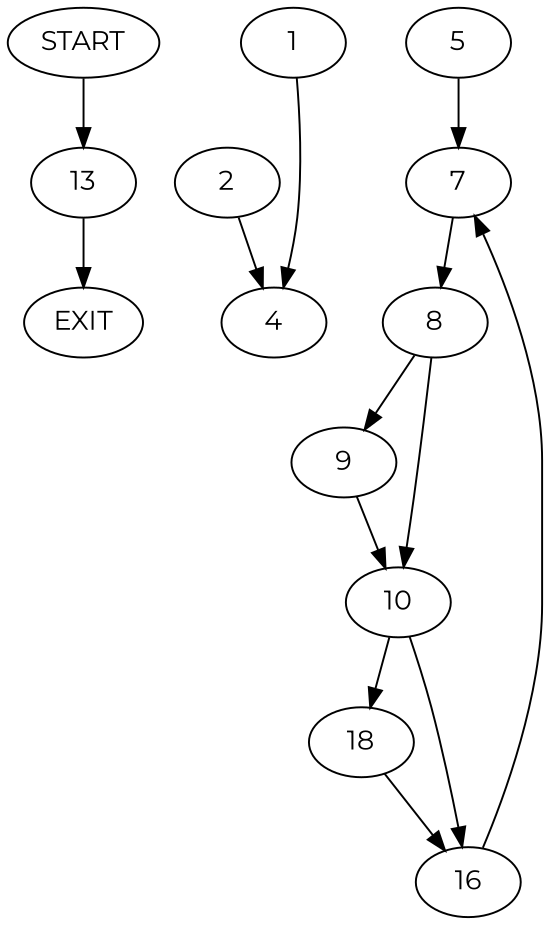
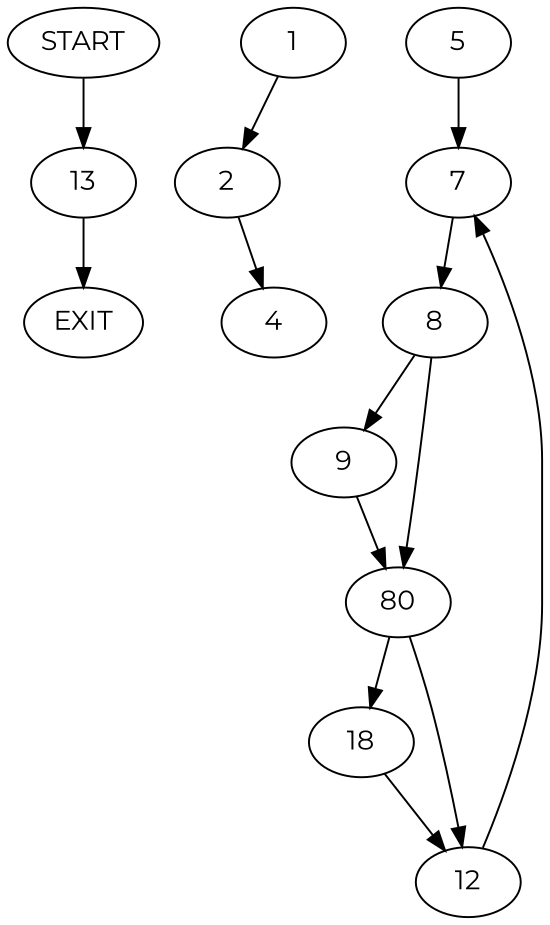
edge "1" -> "4": now "1" -> "2"
node "10": label "10" -> "80"
node "16": label "16" -> "12"
